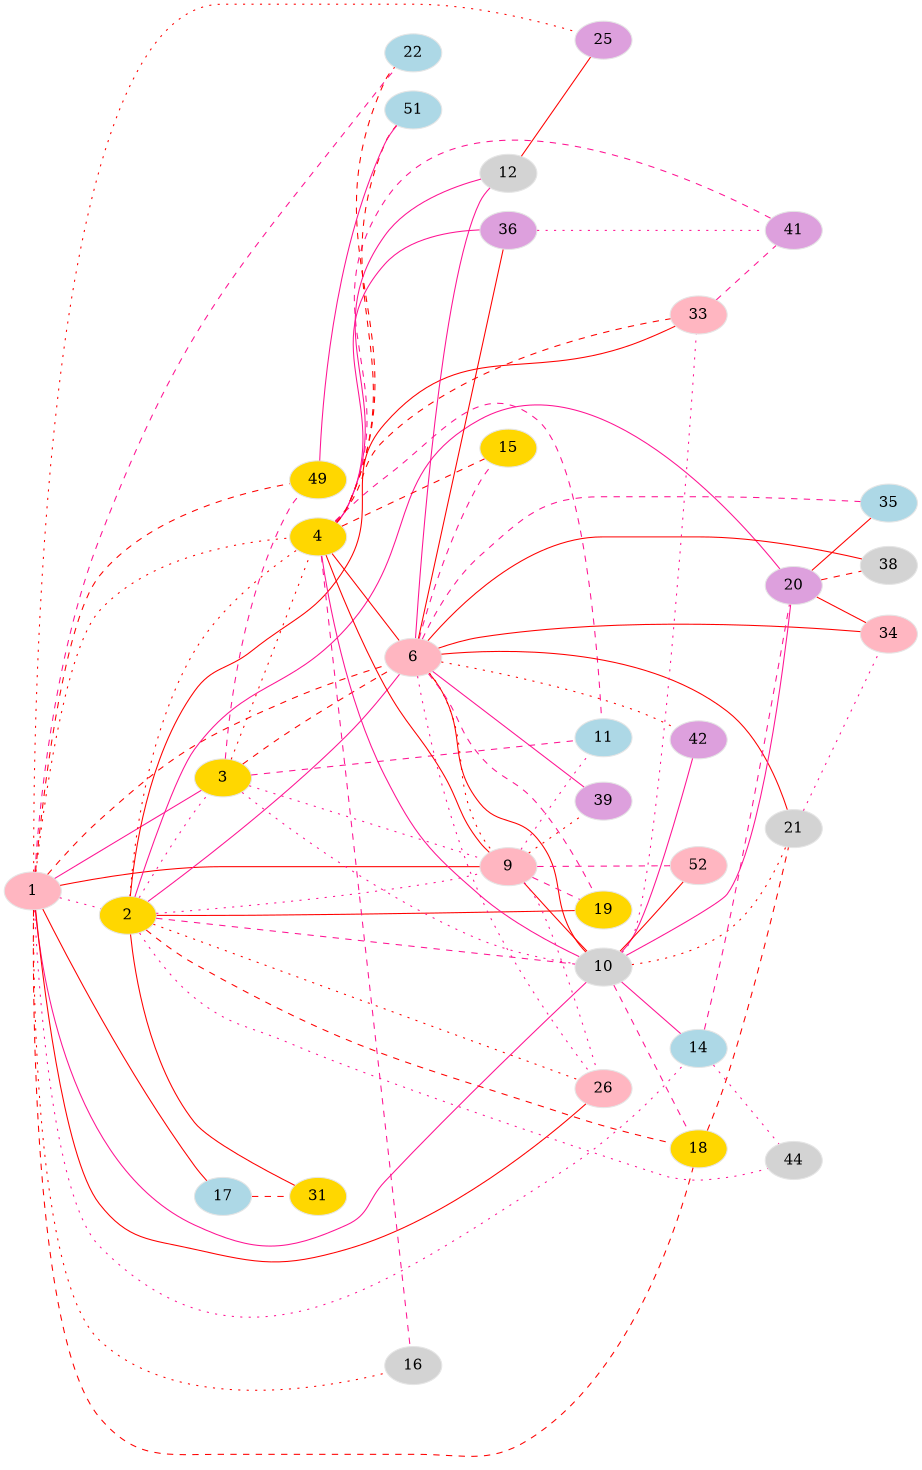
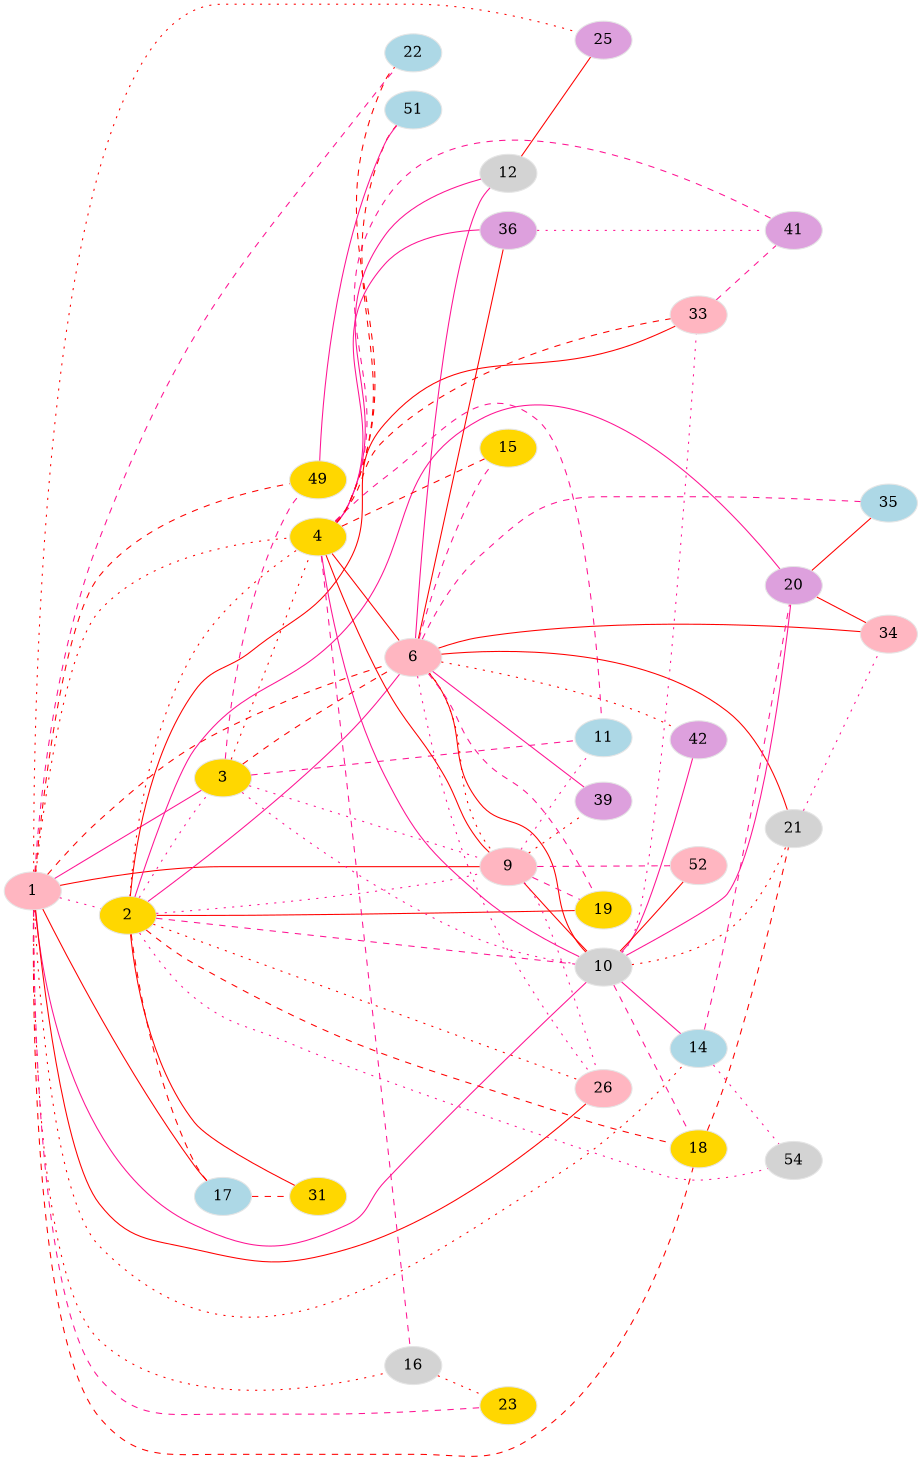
node "38": removed
edge "2" -- "17": added
node "44": label "44" -> "54"
edge "1" -- "14": color deeppink -> red
node "23": added
